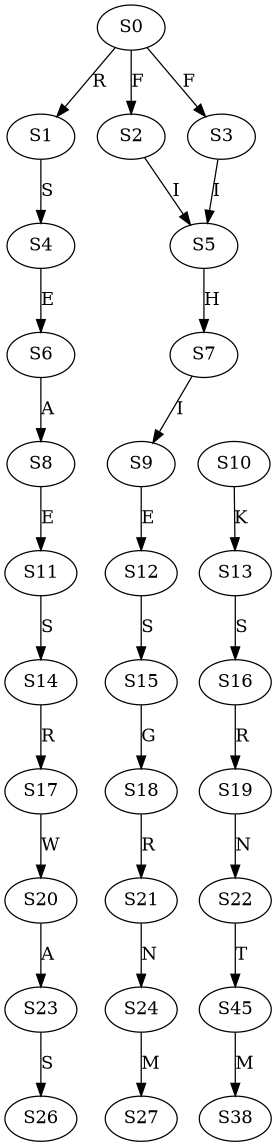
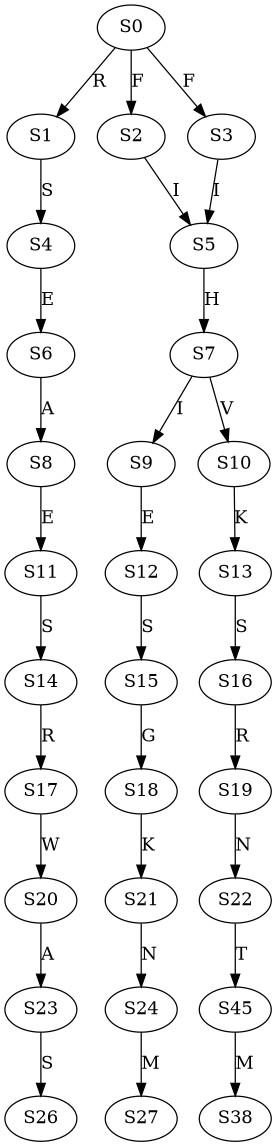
edge "S7" -> "S10": added, label "V"
edge "S18" -> "S21": label "R" -> "K"
